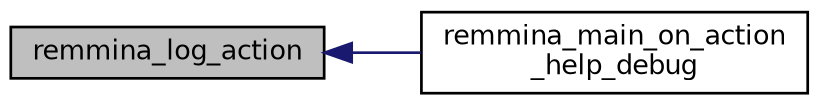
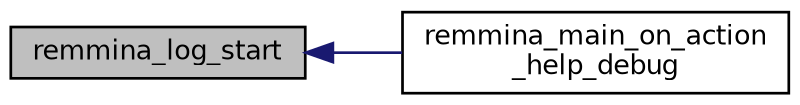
node "remmina_log_action": label "remmina_log_action" -> "remmina_log_start"
